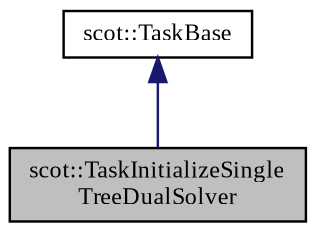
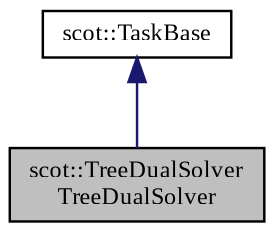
node "scot::TaskInitializeSingle TreeDualSolver": label "scot::TaskInitializeSingle TreeDualSolver" -> "scot::TreeDualSolver TreeDualSolver"
